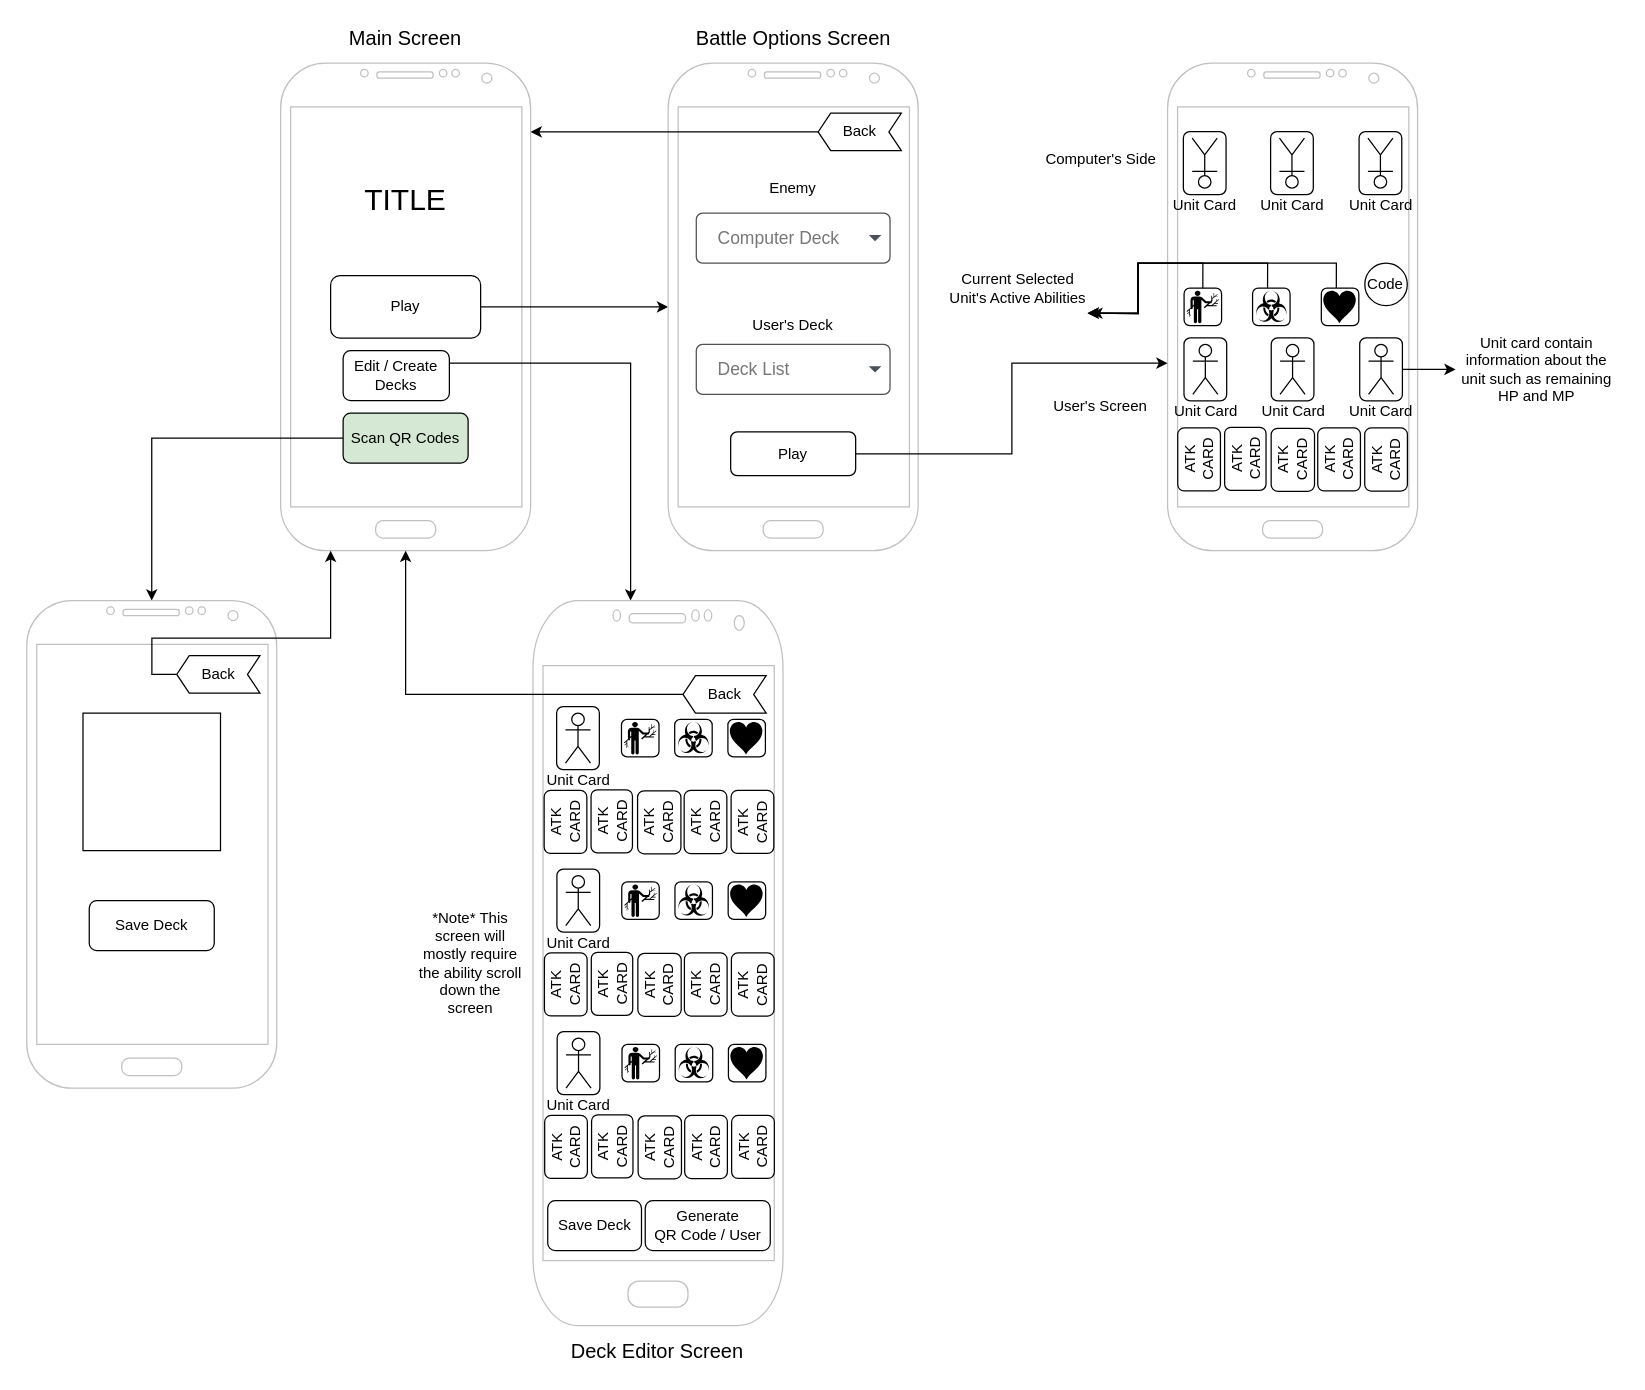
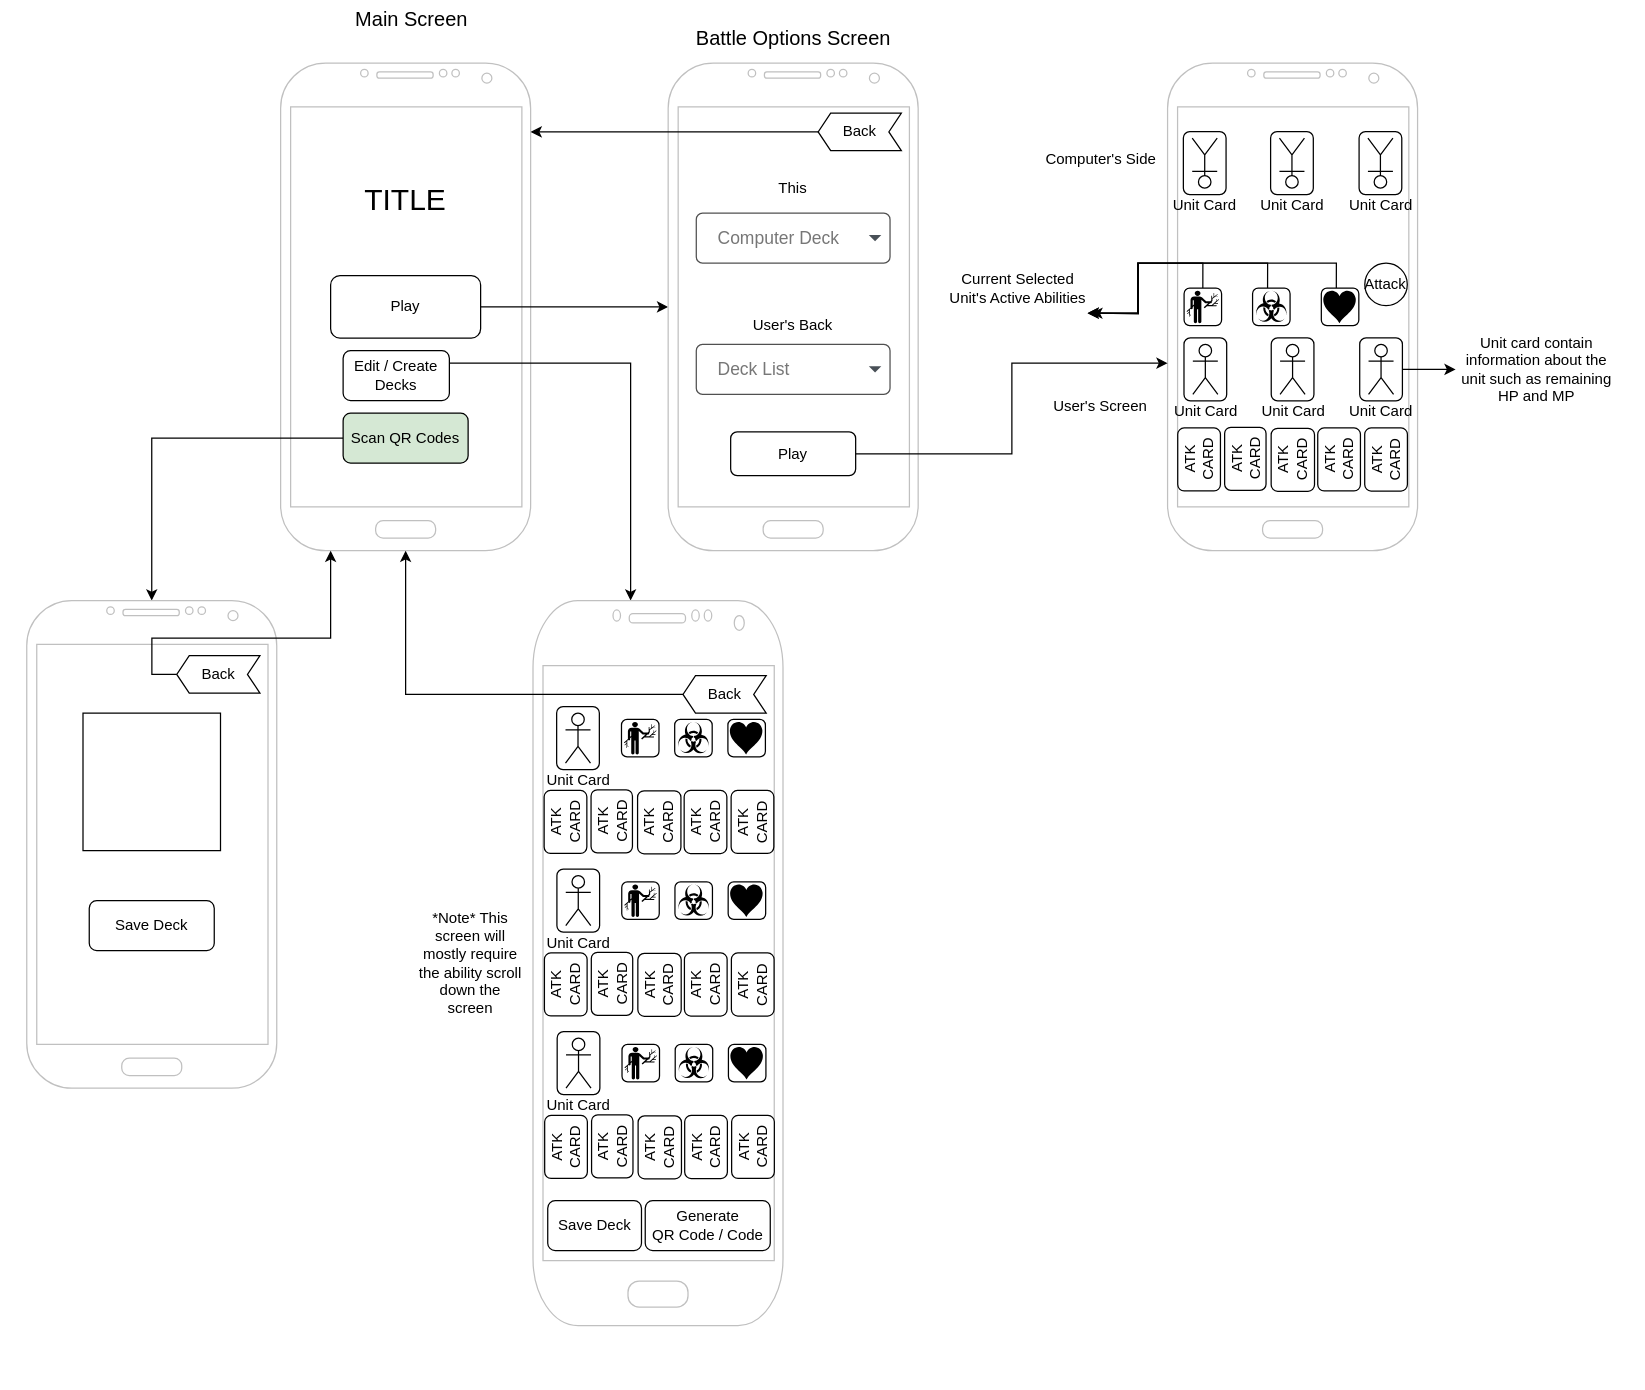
node "Main Screen": moved (406, 38) -> (412, 19)
node "Enemy": label "Enemy" -> "This"
node "Code": label "Code" -> "Attack"
node "User's Deck": label "User's Deck" -> "User's Back"
node "Generate QR Code / User": label "Generate QR Code / User" -> "Generate QR Code / Code"
node "Deck Editor Screen": removed
